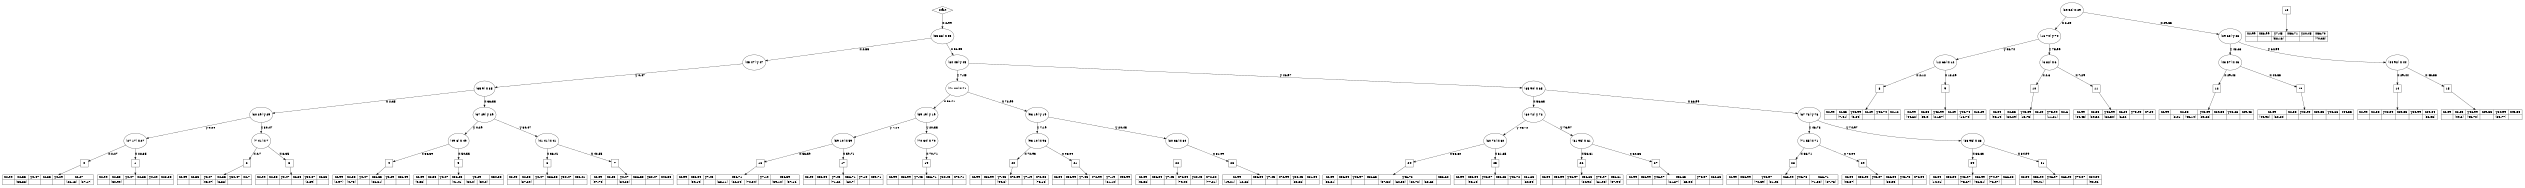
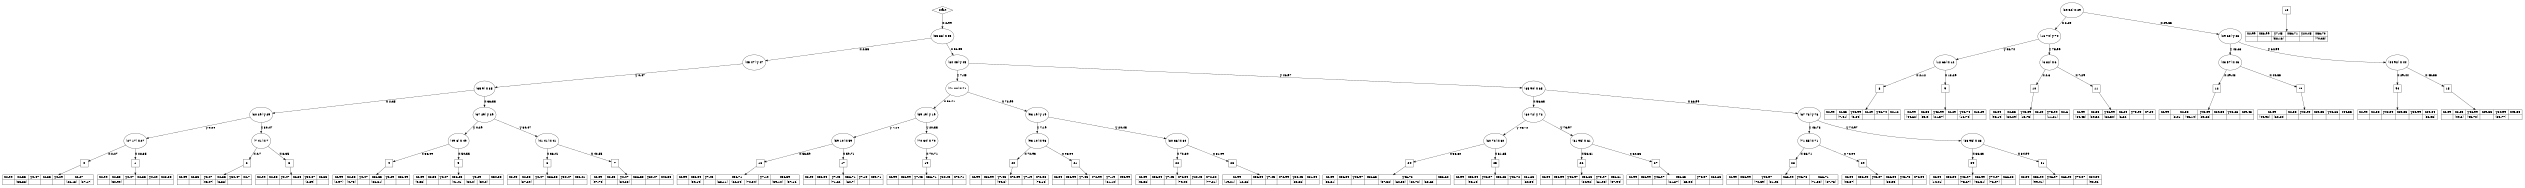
node "14": label "14" -> "94"
edge "(80 36) x 80" -> "22": added, label "x 72-80"
edge "(49 6) x 49" -> "4": label "x 36-59" -> "x 36-49"
